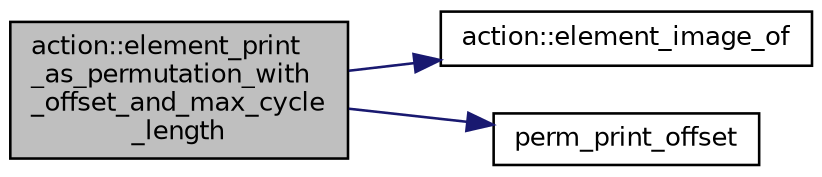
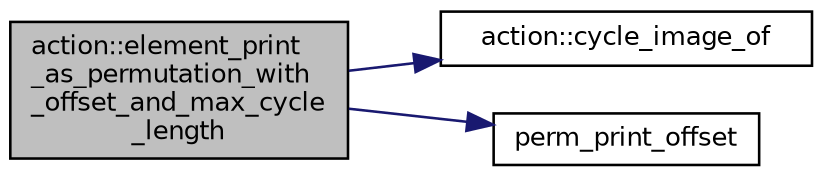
node "action::element_image_of": label "action::element_image_of" -> "action::cycle_image_of"
